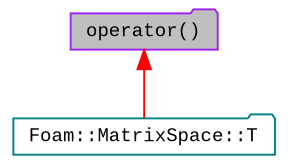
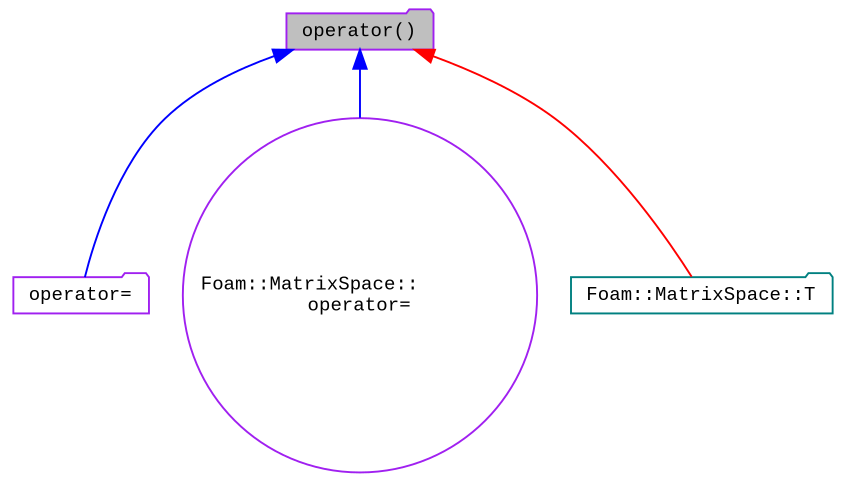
node "operator=": added
node "Foam::MatrixSpace:: operator=": added
